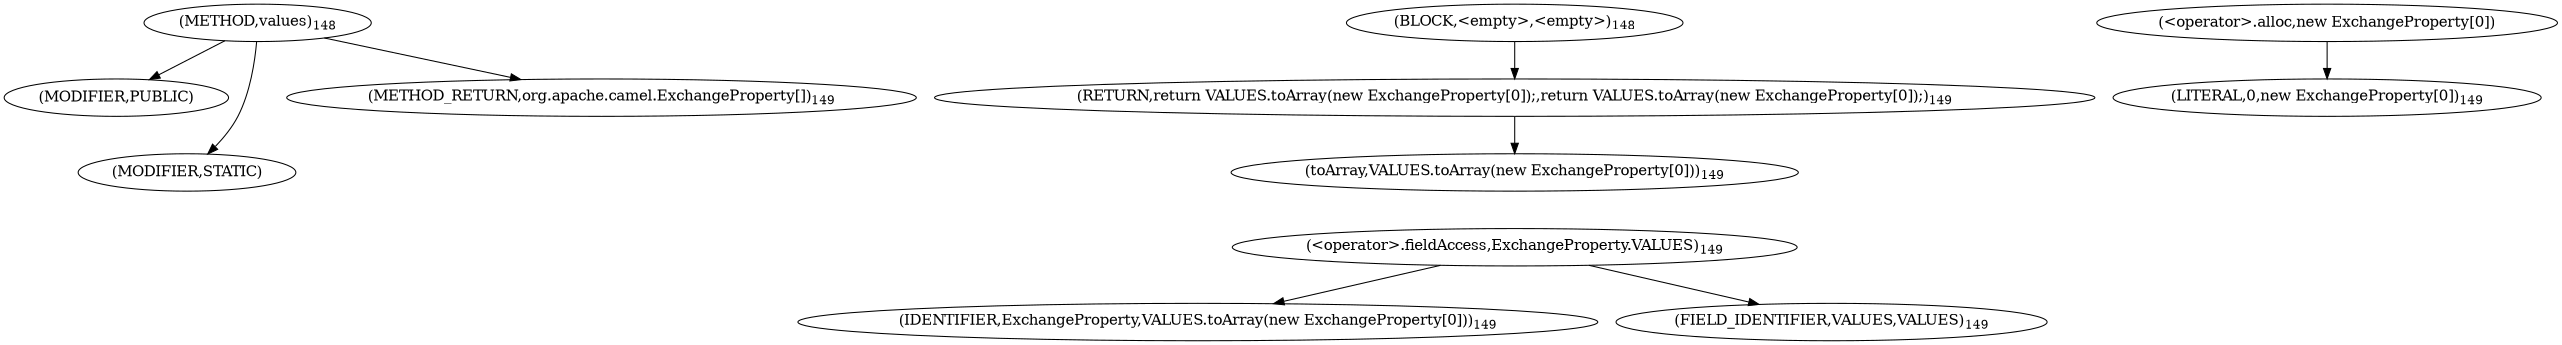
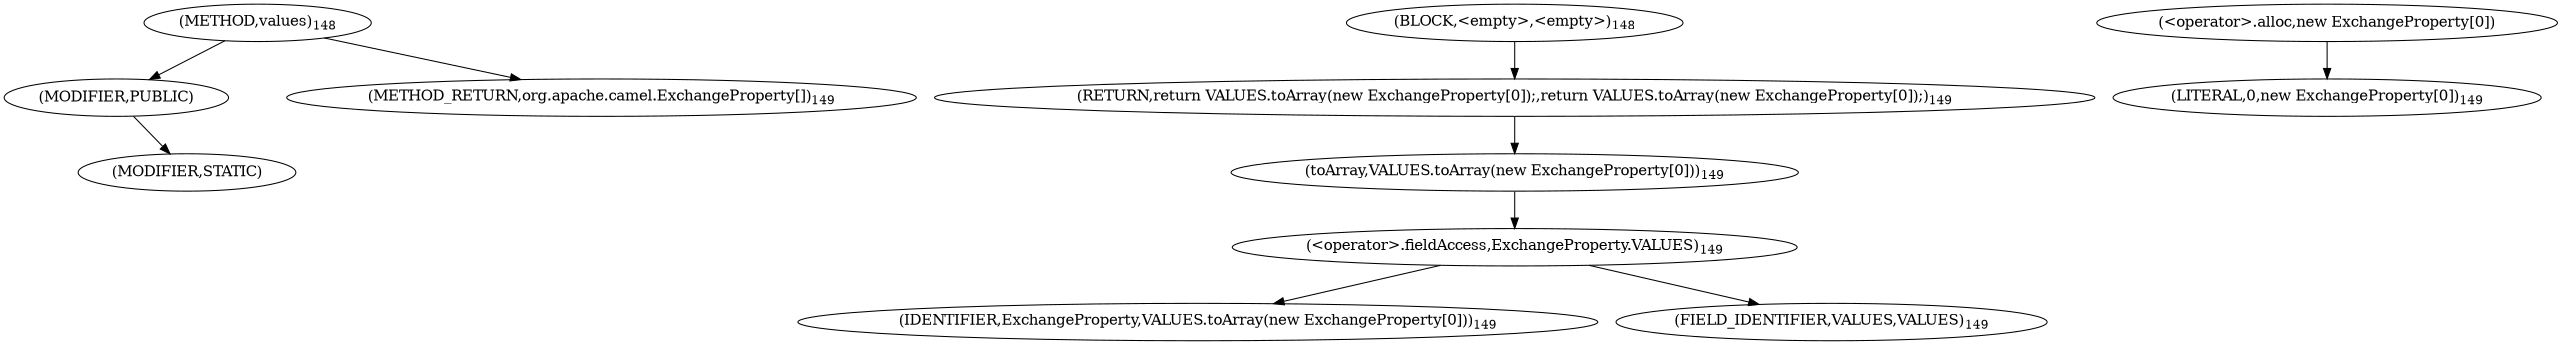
edge "(METHOD,values)" -> "(MODIFIER,STATIC)": now "(MODIFIER,PUBLIC)" -> "(MODIFIER,STATIC)"
edge "(toArray,VALUES.toArray(new ExchangeProperty[0]))" -> "(<operator>.fieldAccess,ExchangeProperty.VALUES)": added
